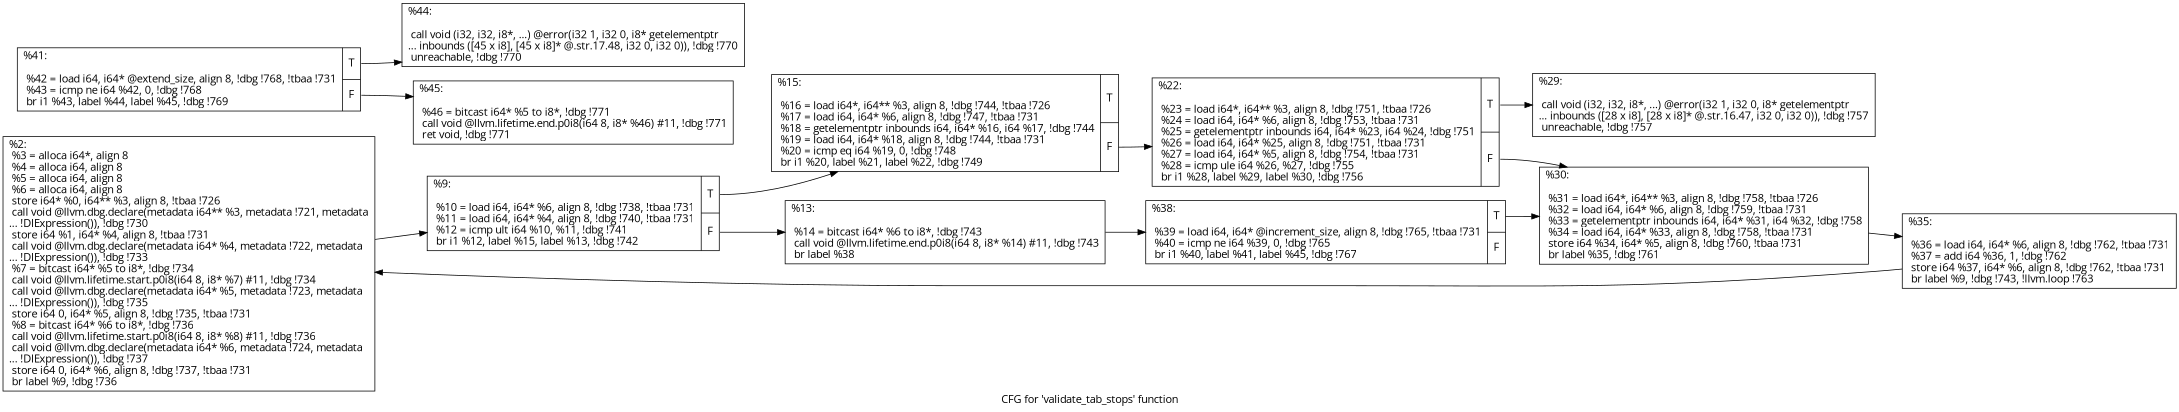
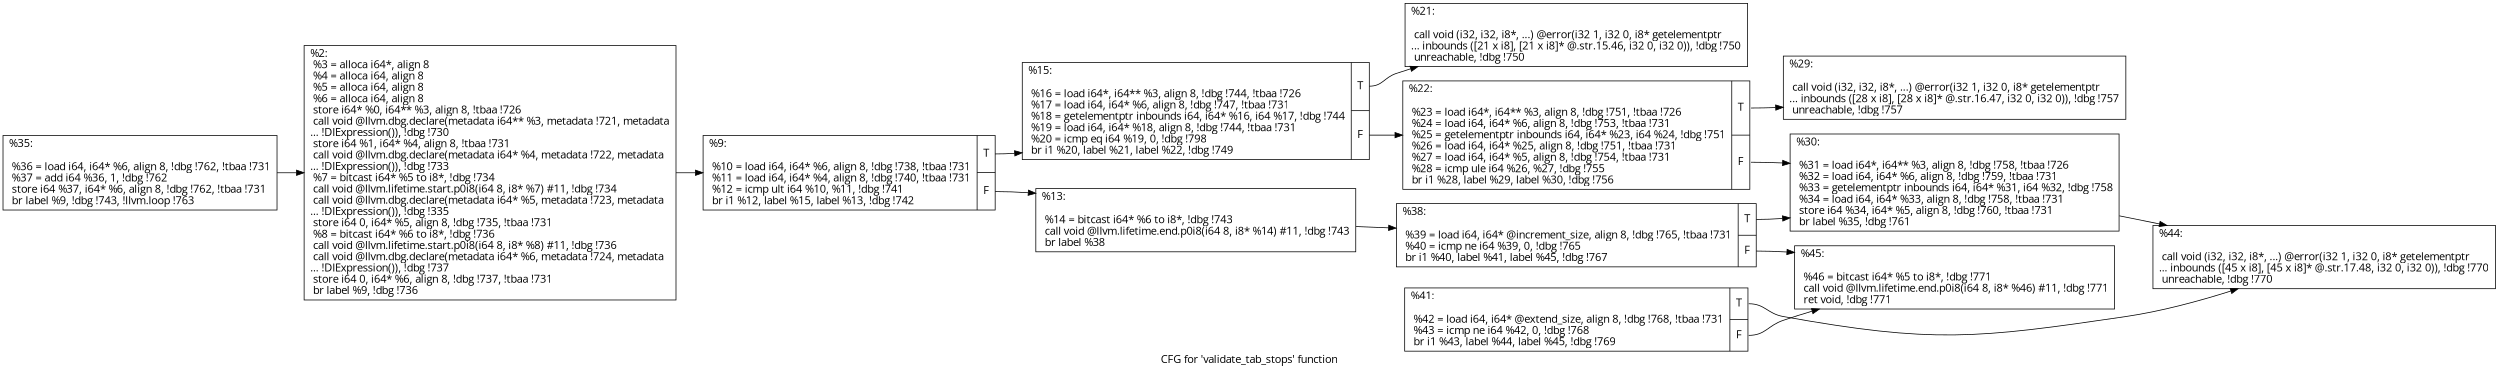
node "%21:": added
node "%15:": text "%20 = icmp eq i64 %19, 0, !dbg !748" -> "%20 = icmp eq i64 %19, 0, !dbg !798"
edge "%30:" -> "%35:": now "%30:" -> "%44:"
edge "%38:" -> "%45:": added
node "%2:": text "... !DIExpression()), !dbg !735" -> "... !DIExpression()), !dbg !335"
